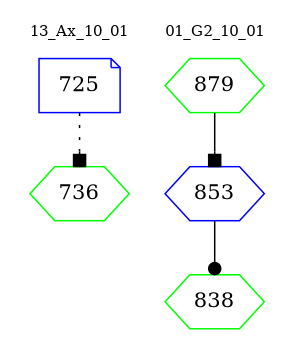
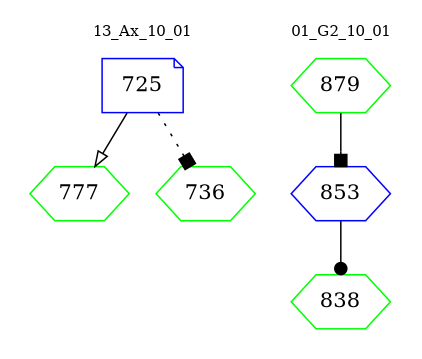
node "777": added
